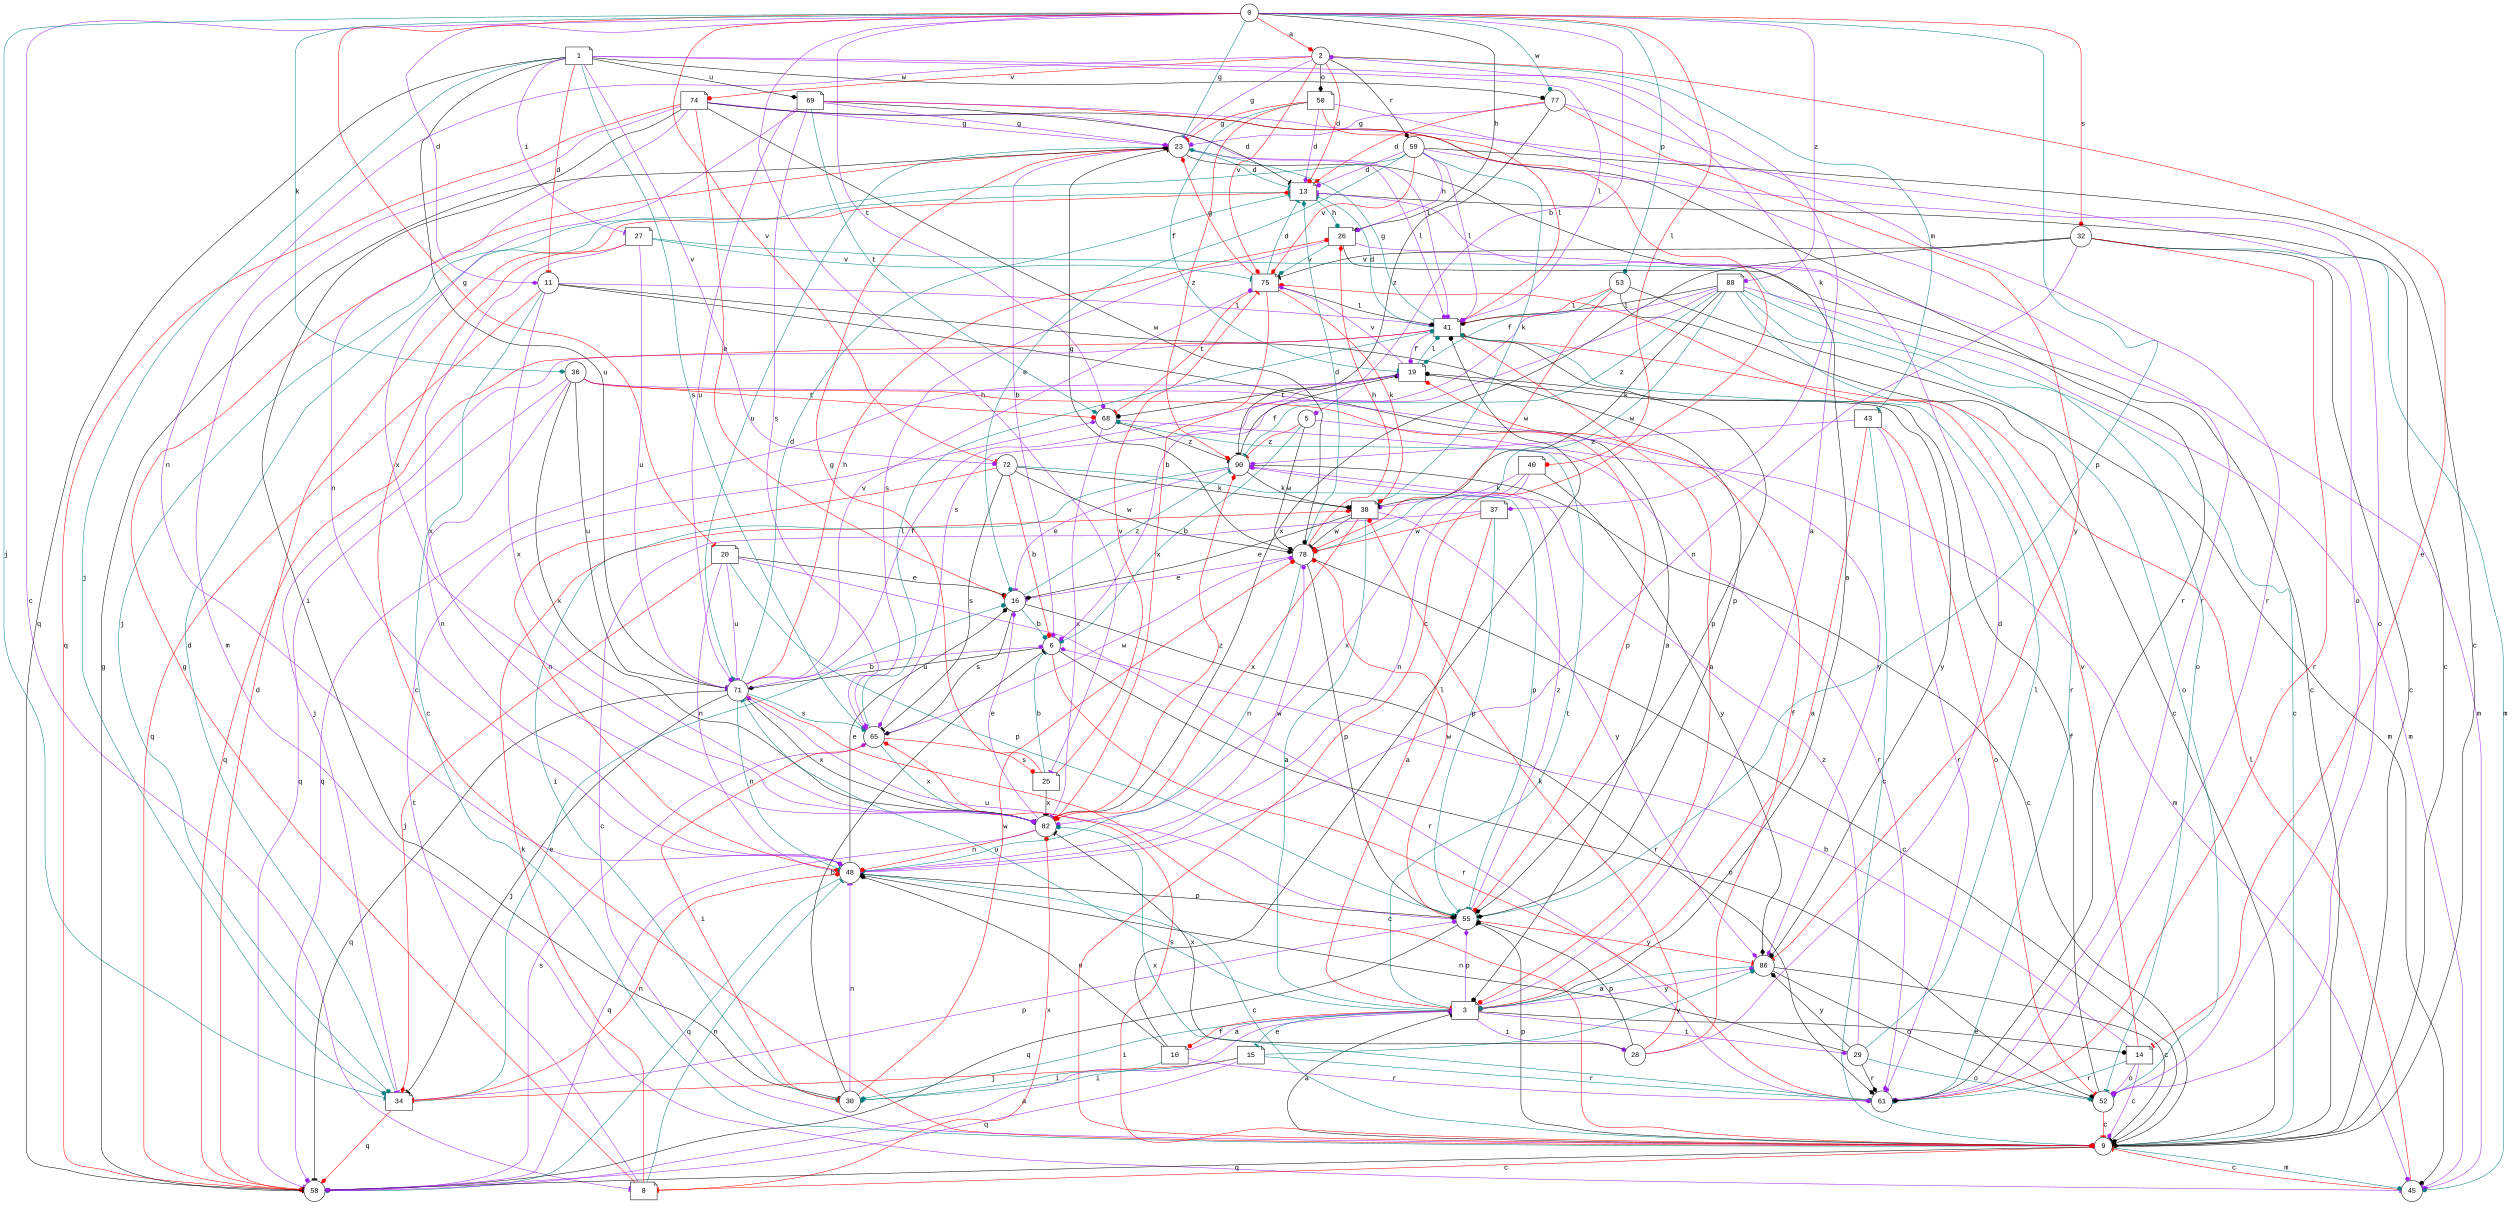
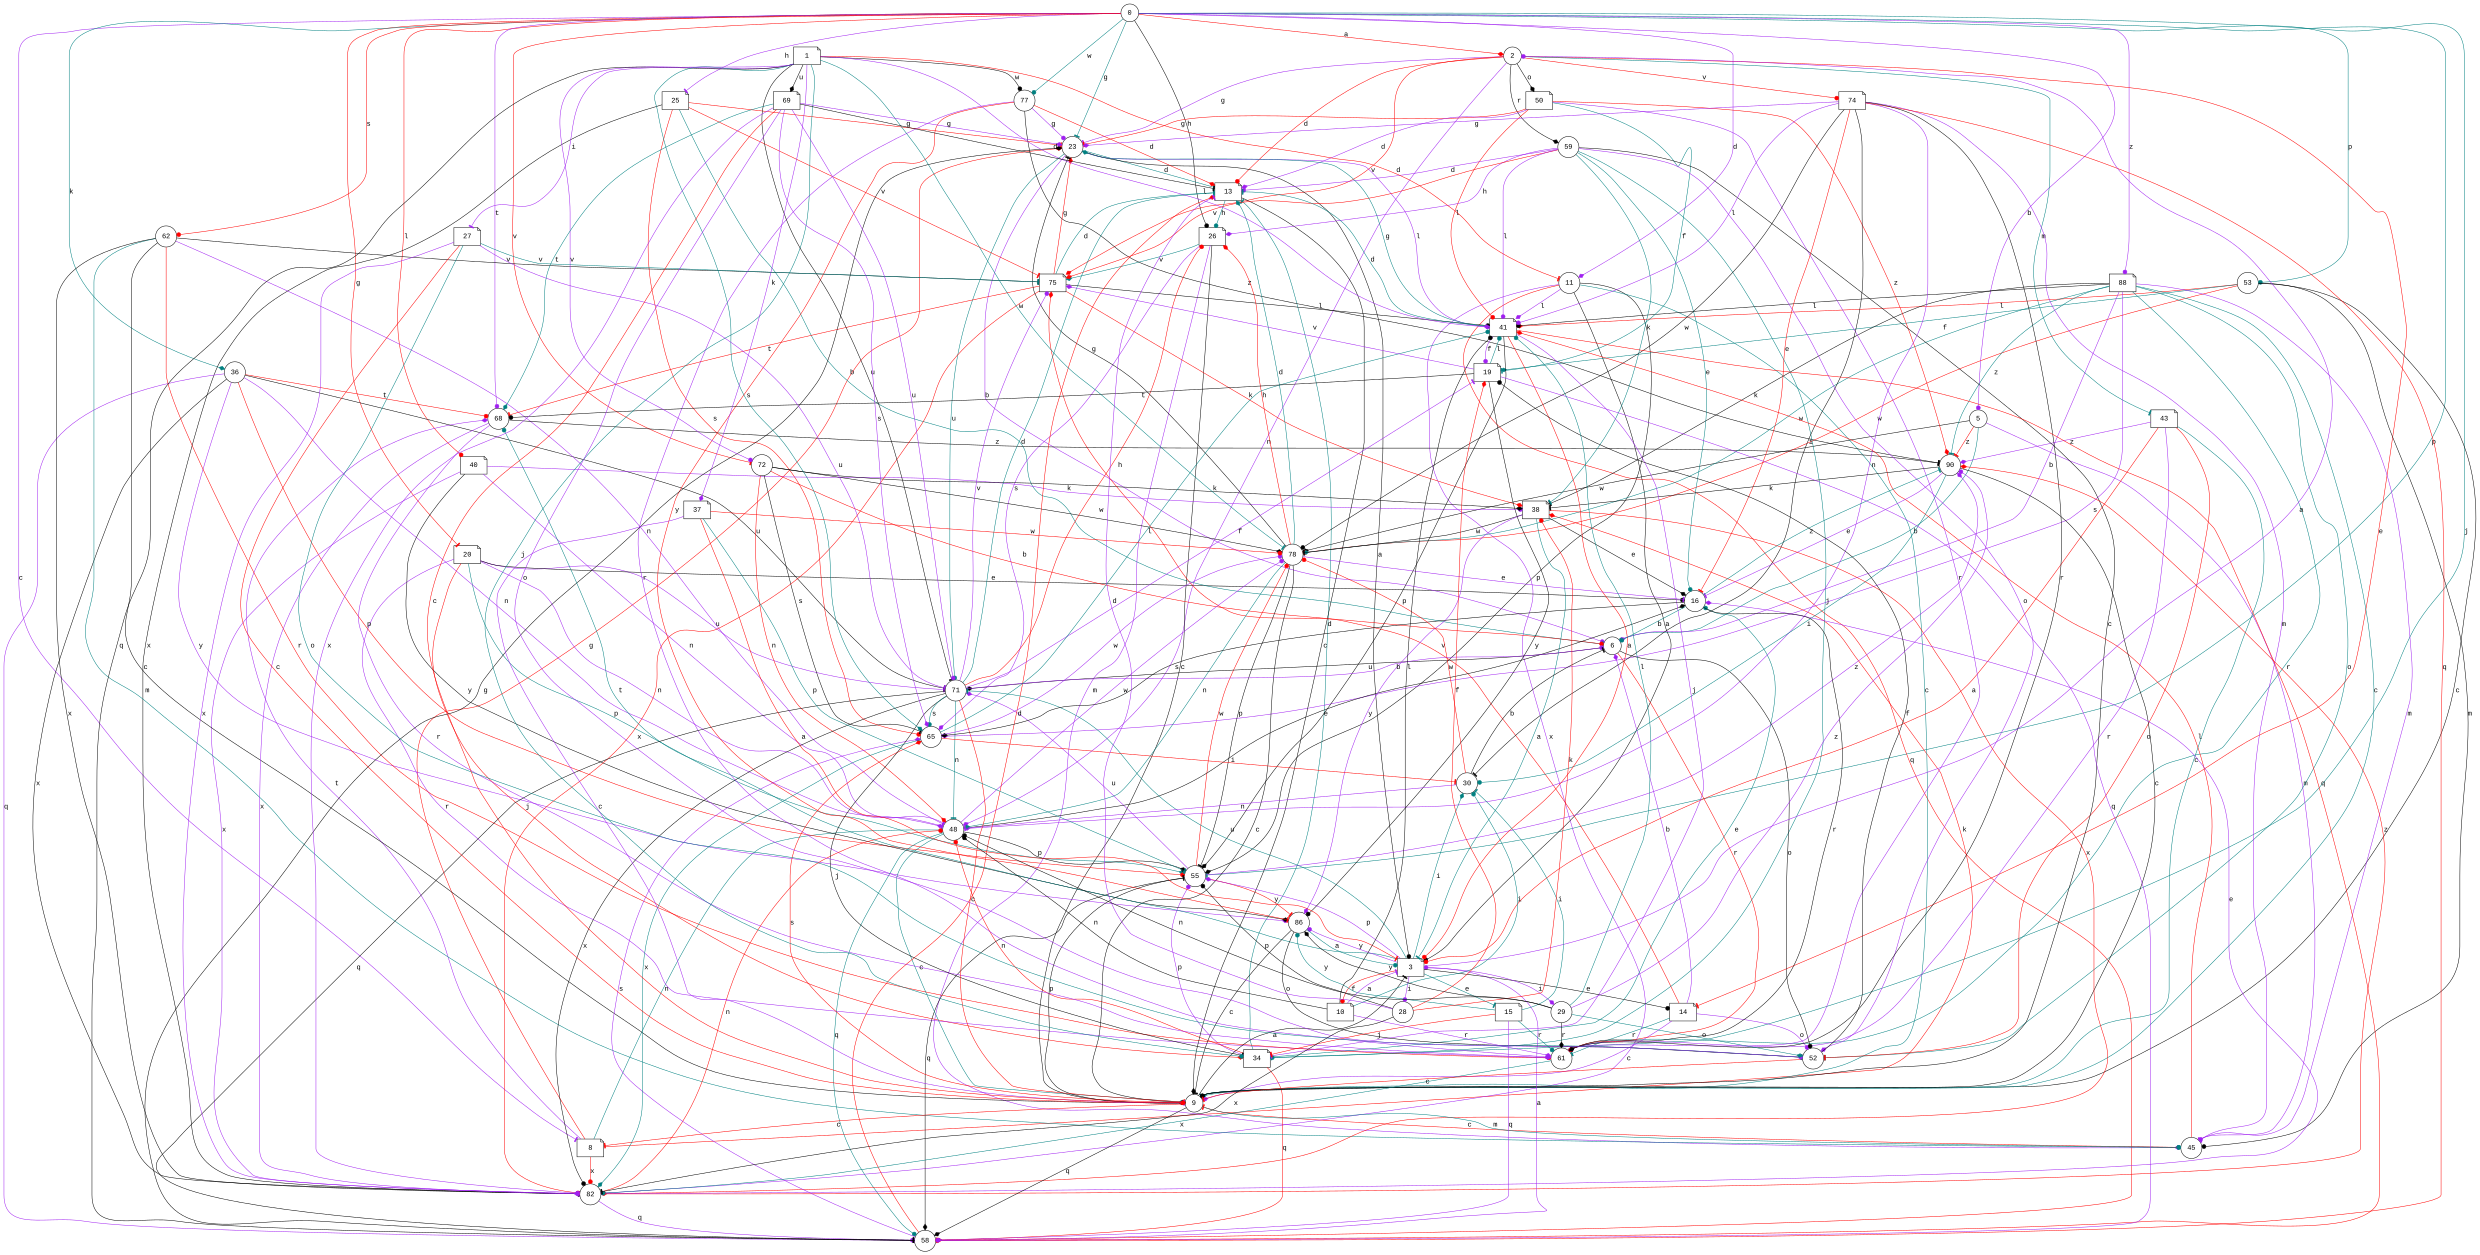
node "32": label "32" -> "62"
edge "1" -> "78": added, label "w"
edge "90" -> "19": removed, label "f"
edge "72" -> "55": removed, label "p"
edge "65" -> "25": reversed
edge "78" -> "9": arrowhead diamond -> dot
